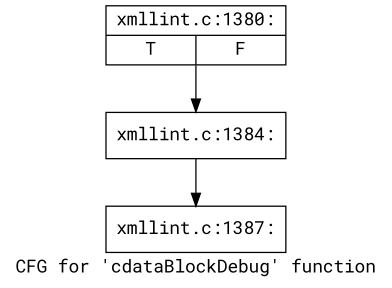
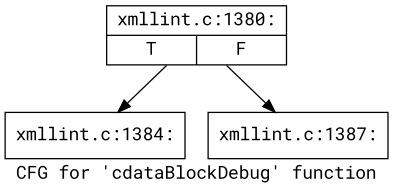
edge "xmllint.c:1384:" -> "xmllint.c:1387:": now "xmllint.c:1380:" -> "xmllint.c:1387:"
